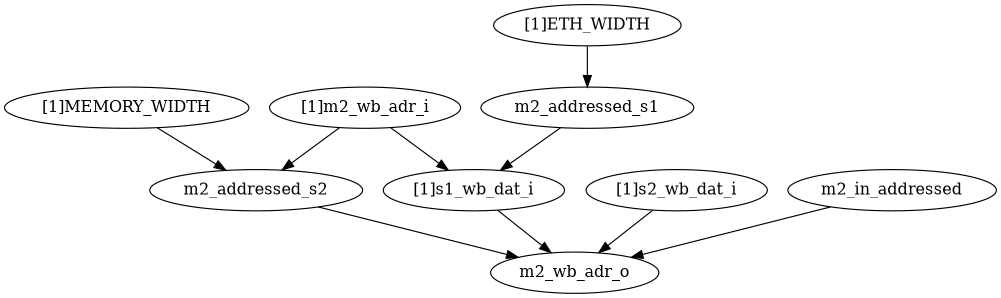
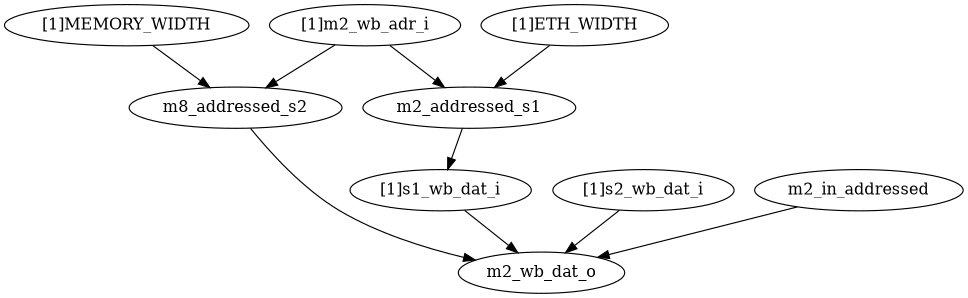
edge "[1]m2_wb_adr_i" -> "[1]s1_wb_dat_i": now "[1]m2_wb_adr_i" -> "m2_addressed_s1"
node "m2_addressed_s2": label "m2_addressed_s2" -> "m8_addressed_s2"
node "m2_wb_adr_o": label "m2_wb_adr_o" -> "m2_wb_dat_o"
